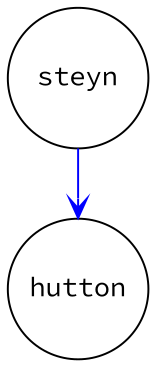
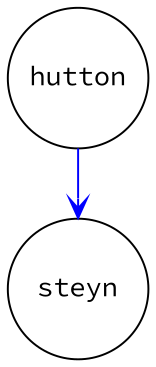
edge "steyn" -> "hutton": reversed
